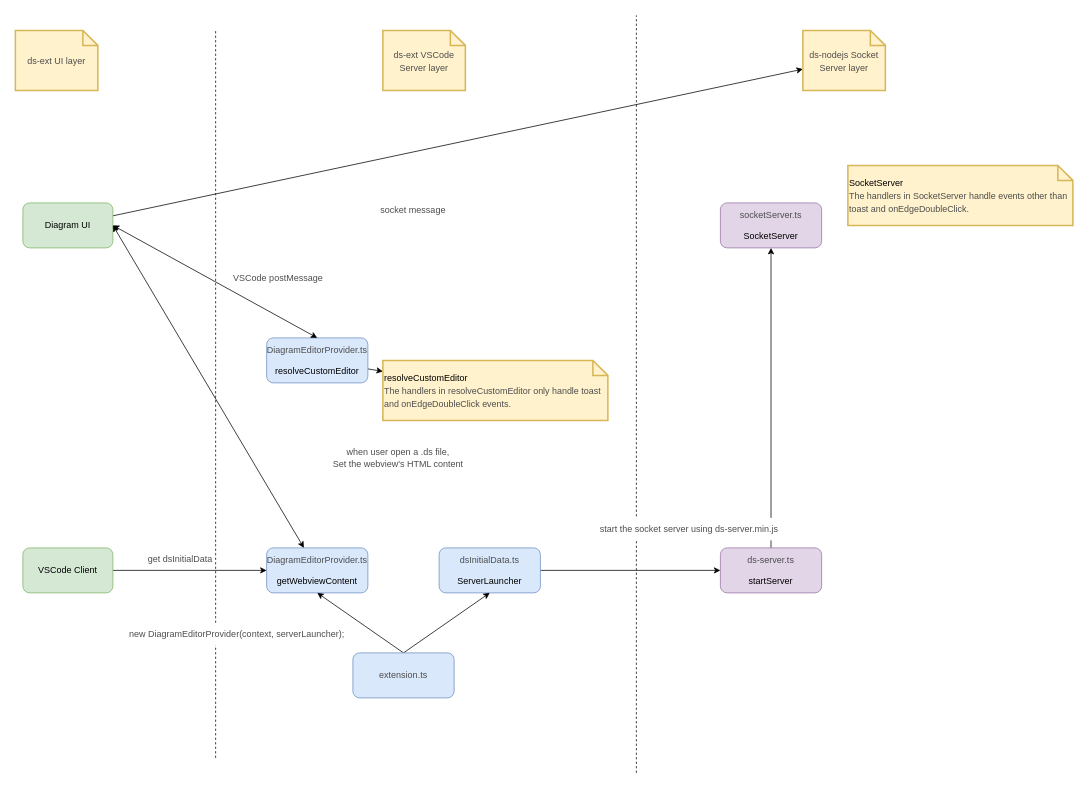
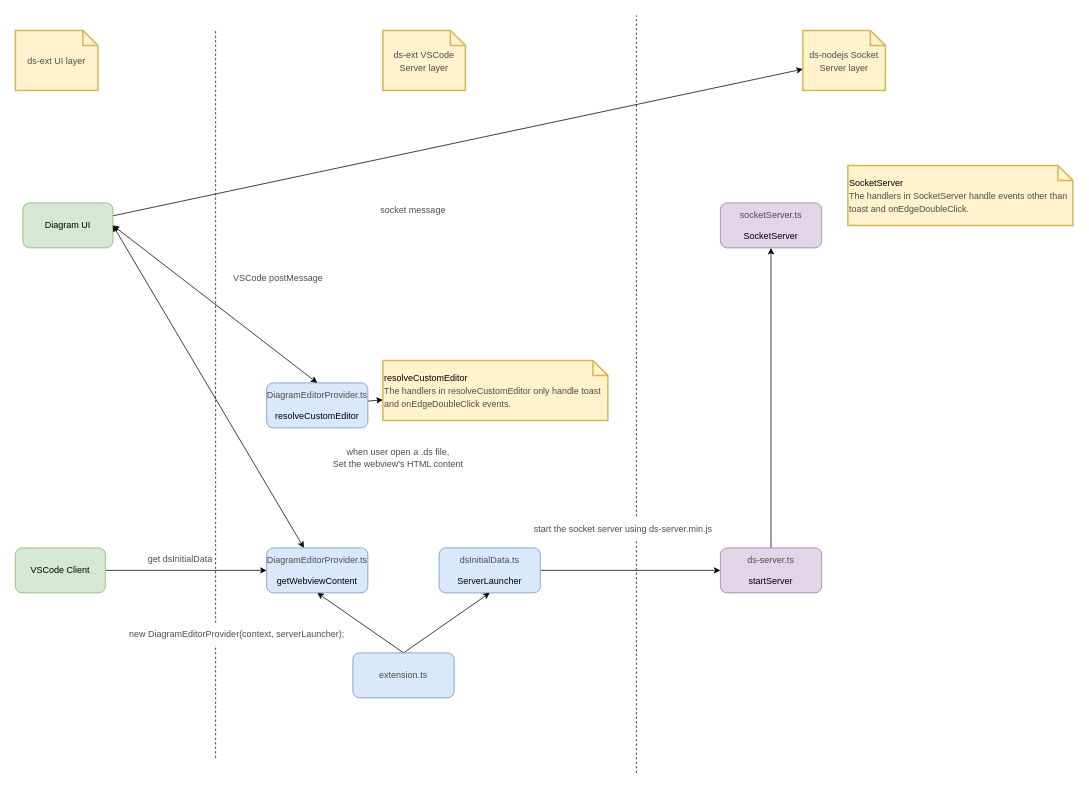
node "DiagramEditorProvider.ts resolveCustomEditor": moved (317, 360) -> (317, 405)
node "start the socket server using ds-server.min.js": size 326x23 -> 195x23
node "VSCode Client": moved (68, 570) -> (60, 570)
